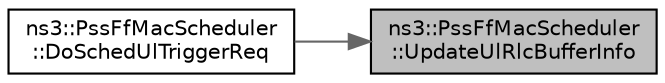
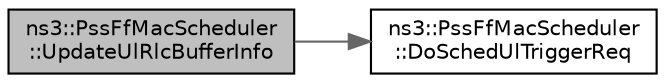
edge "ns3::PssFfMacScheduler ::DoSchedUlTriggerReq" -> "ns3::PssFfMacScheduler ::UpdateUlRlcBufferInfo": reversed
